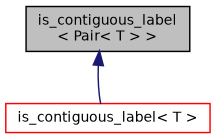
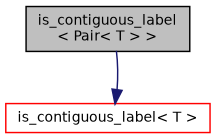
edge "is_contiguous_label< T >" -> "is_contiguous_label < Pair< T > >": reversed
